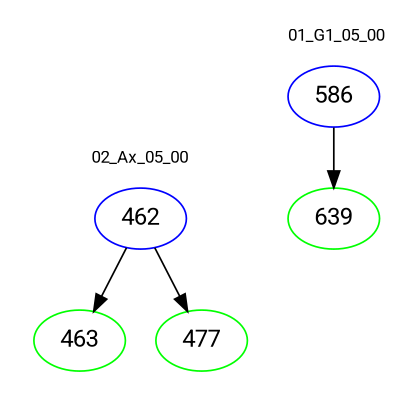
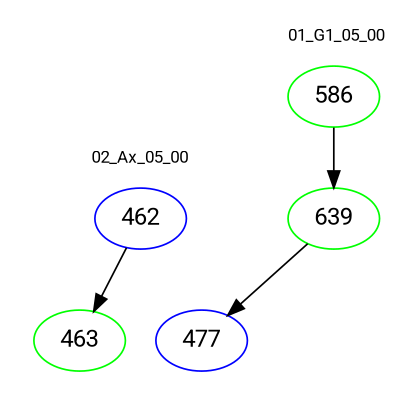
node "586": color blue -> green
edge "462" -> "477": now "639" -> "477"
node "477": color green -> blue
